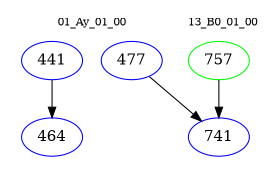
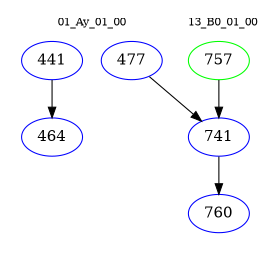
node "760": added
